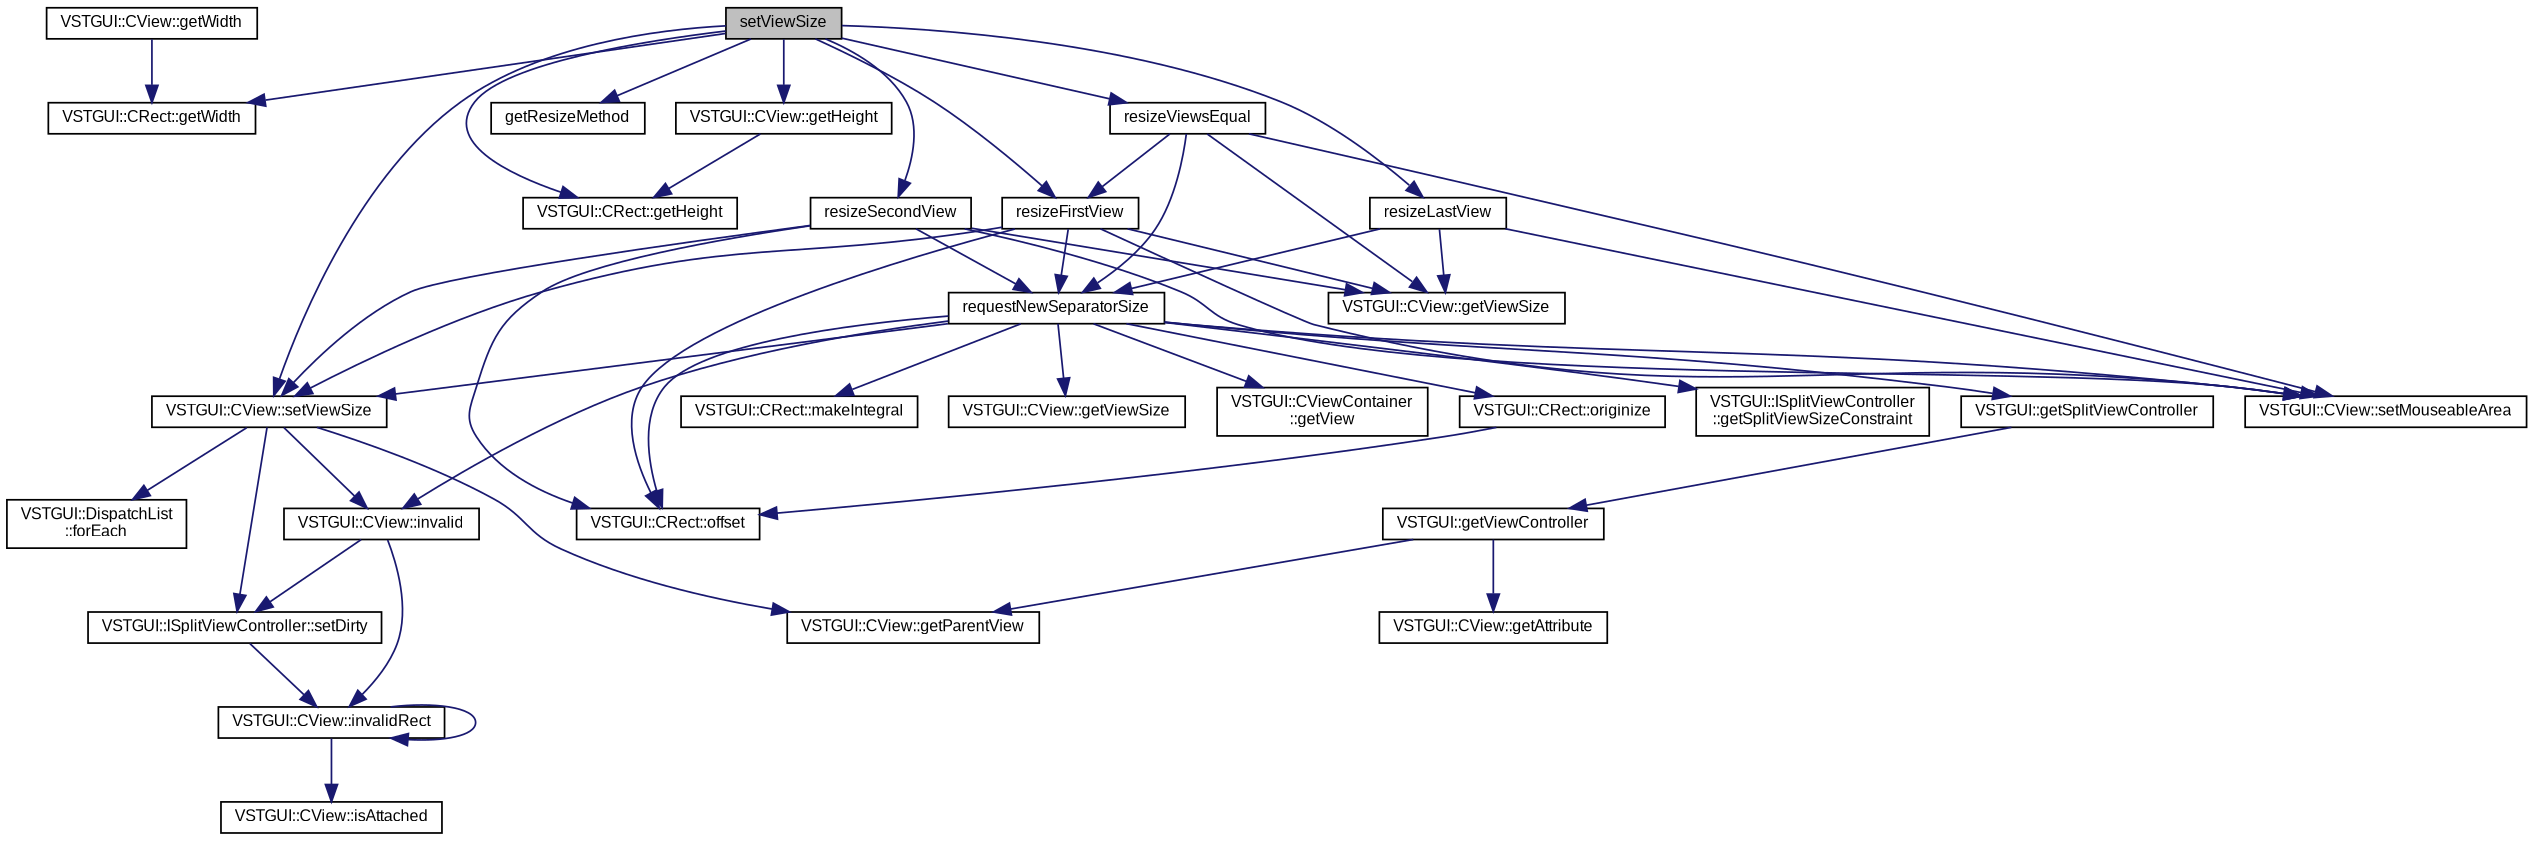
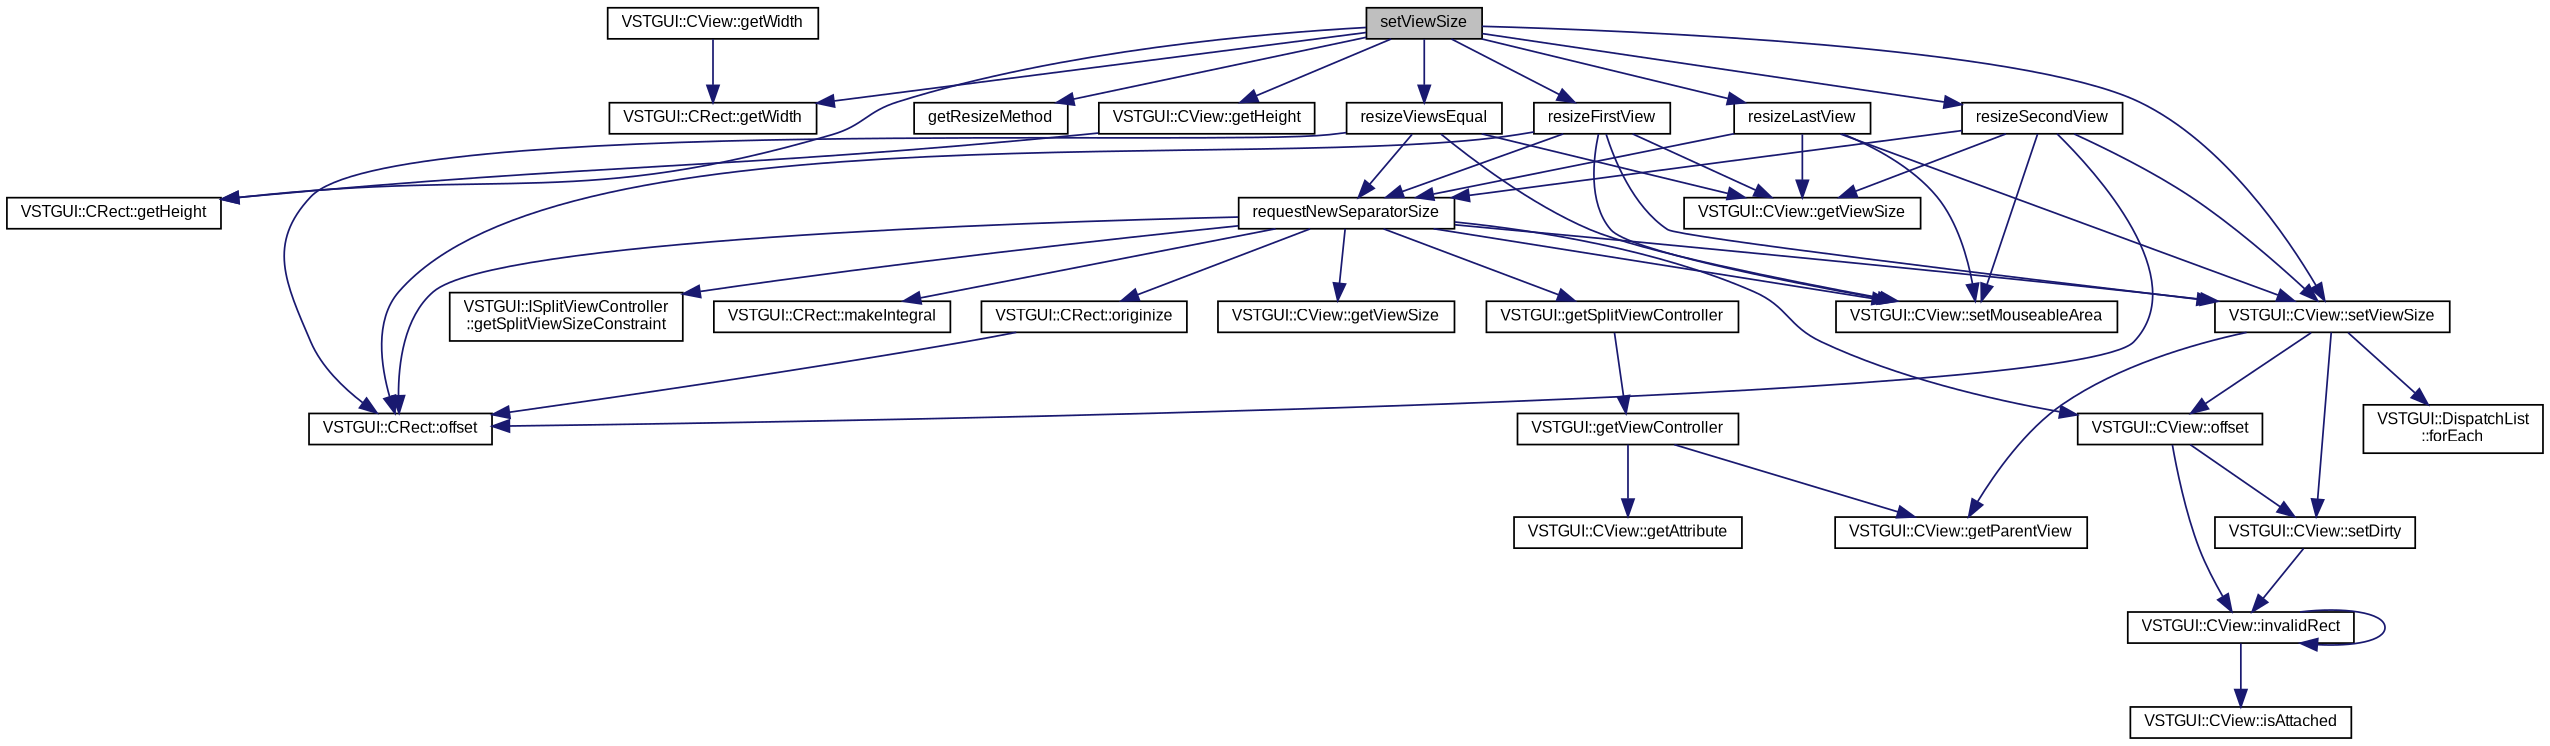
edge "resizeViewsEqual" -> "resizeFirstView": now "resizeViewsEqual" -> "VSTGUI::CRect::offset"
edge "resizeLastView" -> "VSTGUI::CView::setViewSize": added
node "VSTGUI::CViewContainer ::getView": removed
node "VSTGUI::CView::invalid": label "VSTGUI::CView::invalid" -> "VSTGUI::CView::offset"
node "VSTGUI::ISplitViewController::setDirty": label "VSTGUI::ISplitViewController::setDirty" -> "VSTGUI::CView::setDirty"
